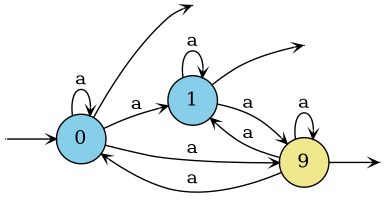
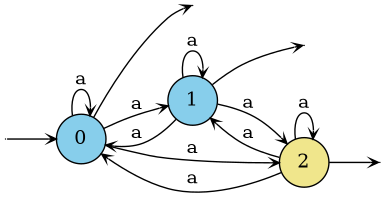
edge "1" -> "0": added, label "a"
node "9": label "9" -> "2"
